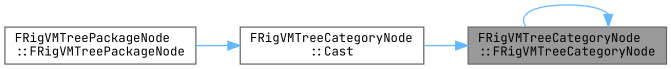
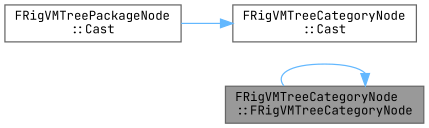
node "FRigVMTreePackageNode ::FRigVMTreePackageNode": label "FRigVMTreePackageNode ::FRigVMTreePackageNode" -> "FRigVMTreePackageNode ::Cast"
edge "FRigVMTreeCategoryNode ::Cast" -> "FRigVMTreeCategoryNode ::FRigVMTreeCategoryNode": removed
